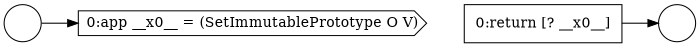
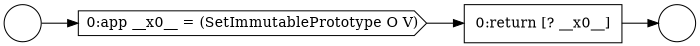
edge "0:app __x0__ = (SetImmutablePrototype O V)" -> "0:return [? __x0__]": added
